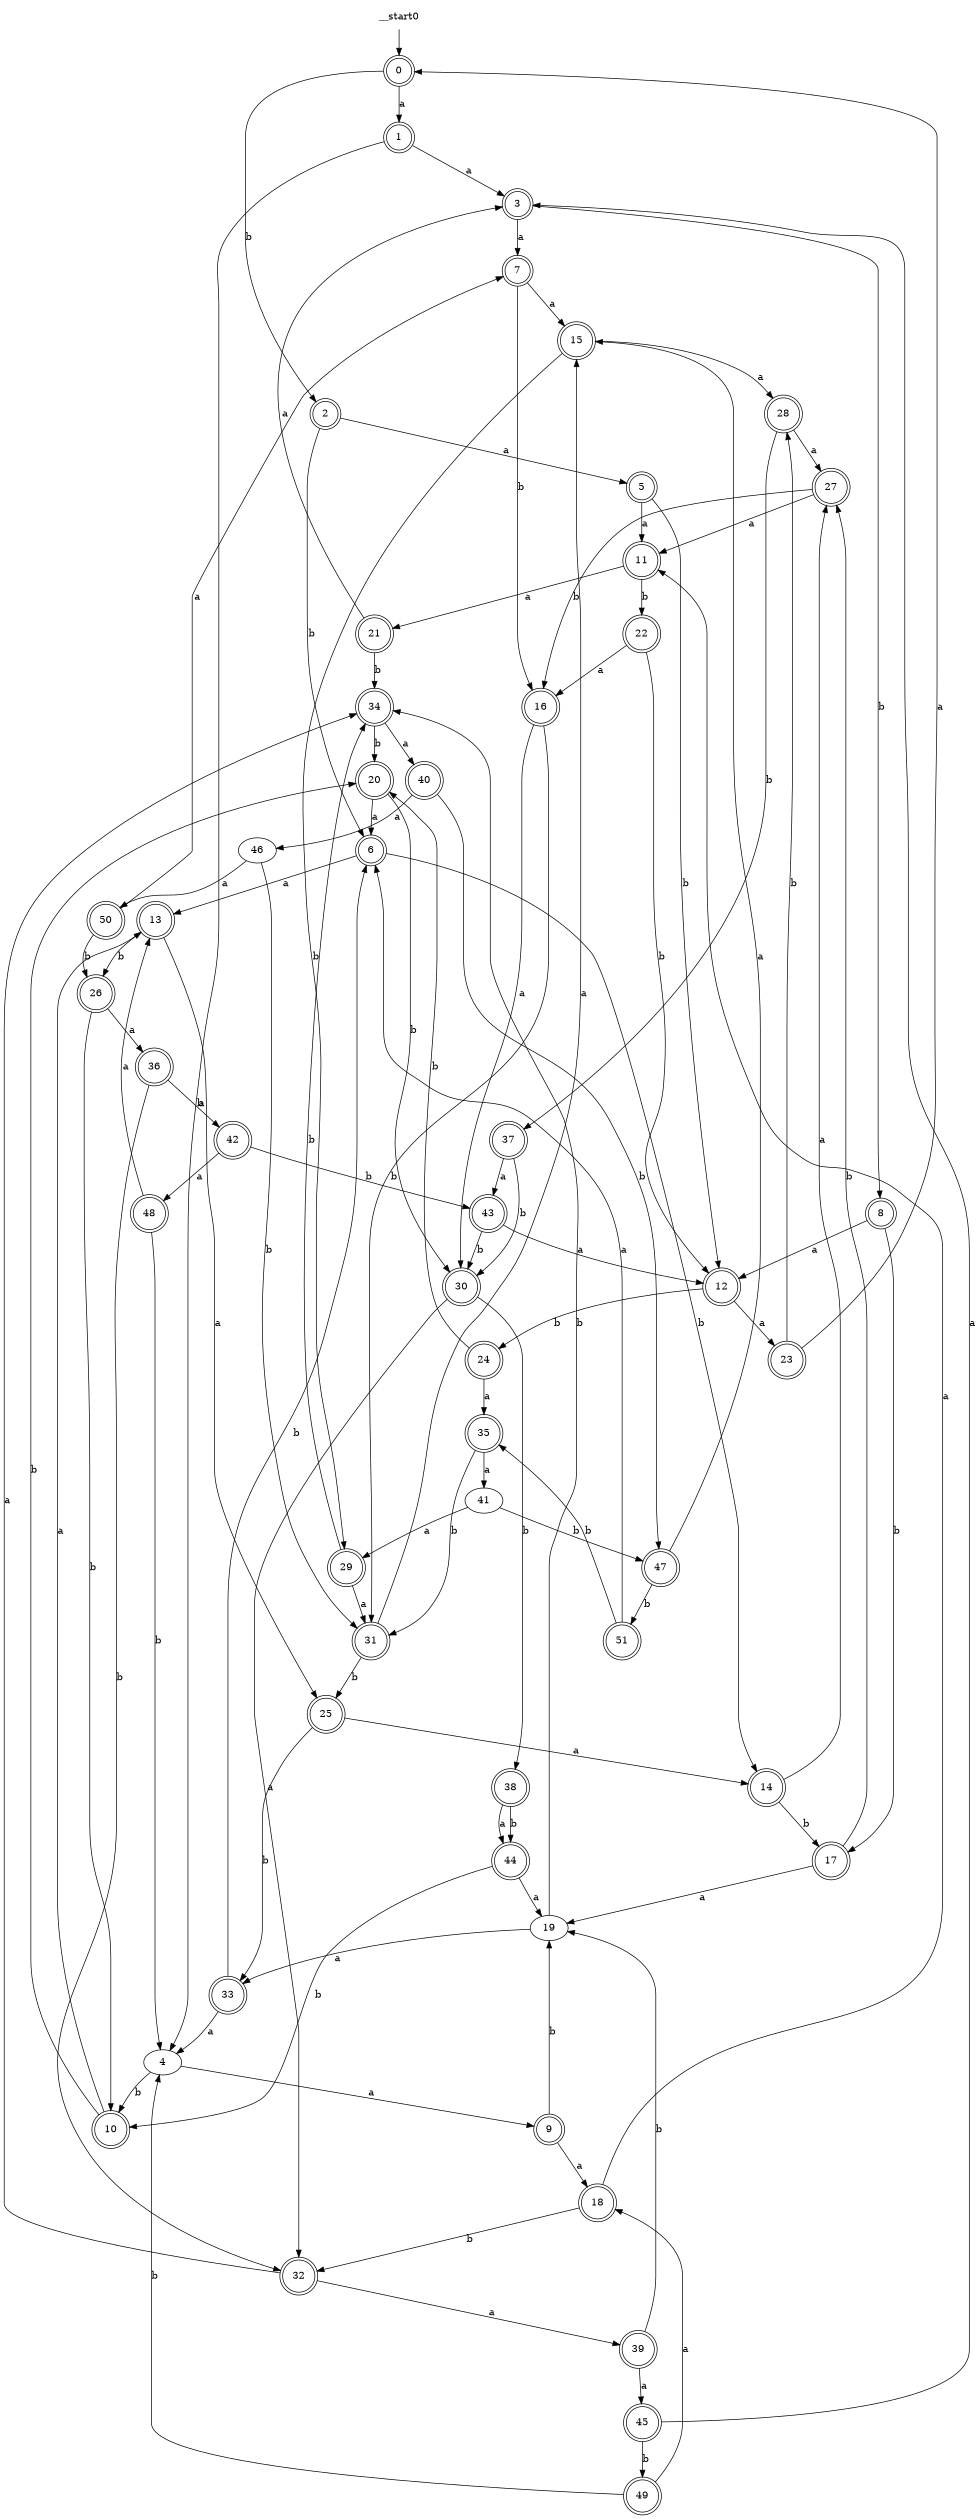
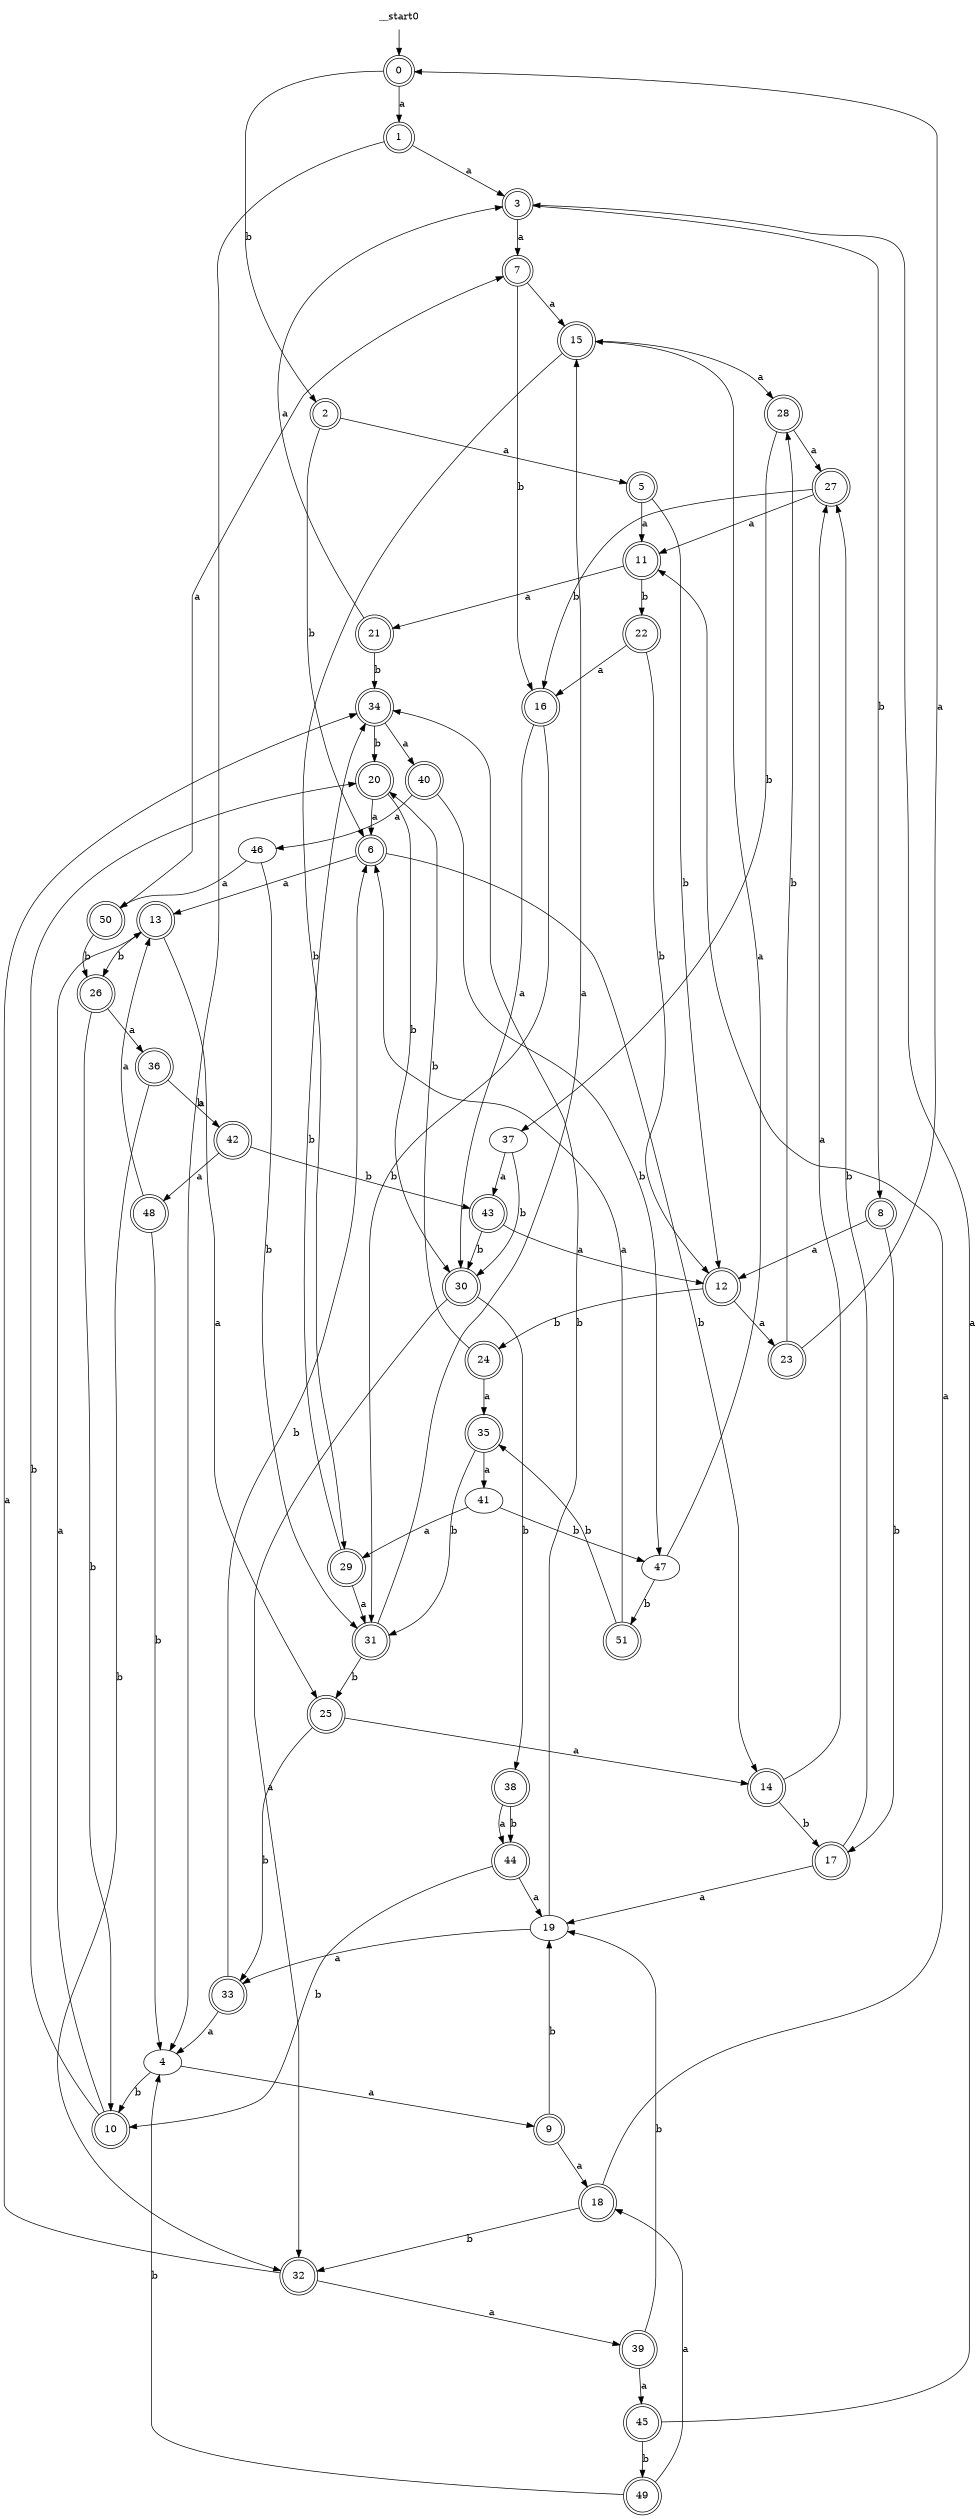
node "37": shape doublecircle -> ellipse
node "47": shape doublecircle -> ellipse
